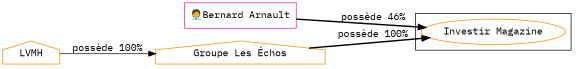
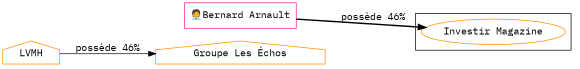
edge "Groupe Les Échos" -> "Investir Magazine": removed, label "possède 100%"
edge "LVMH" -> "Groupe Les Échos": label "possède 100%" -> "possède 46%"
